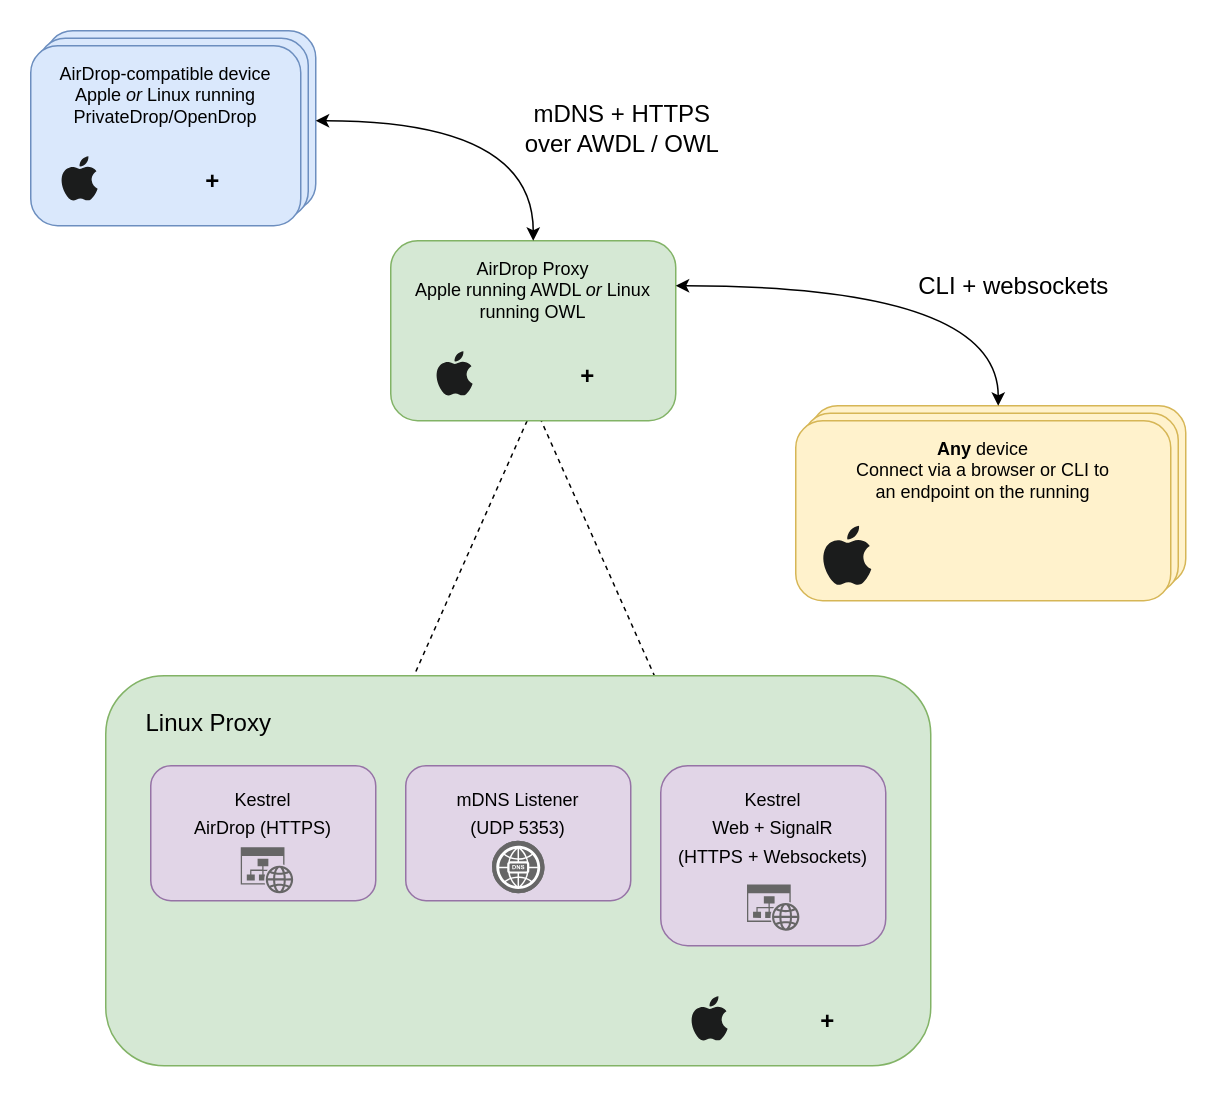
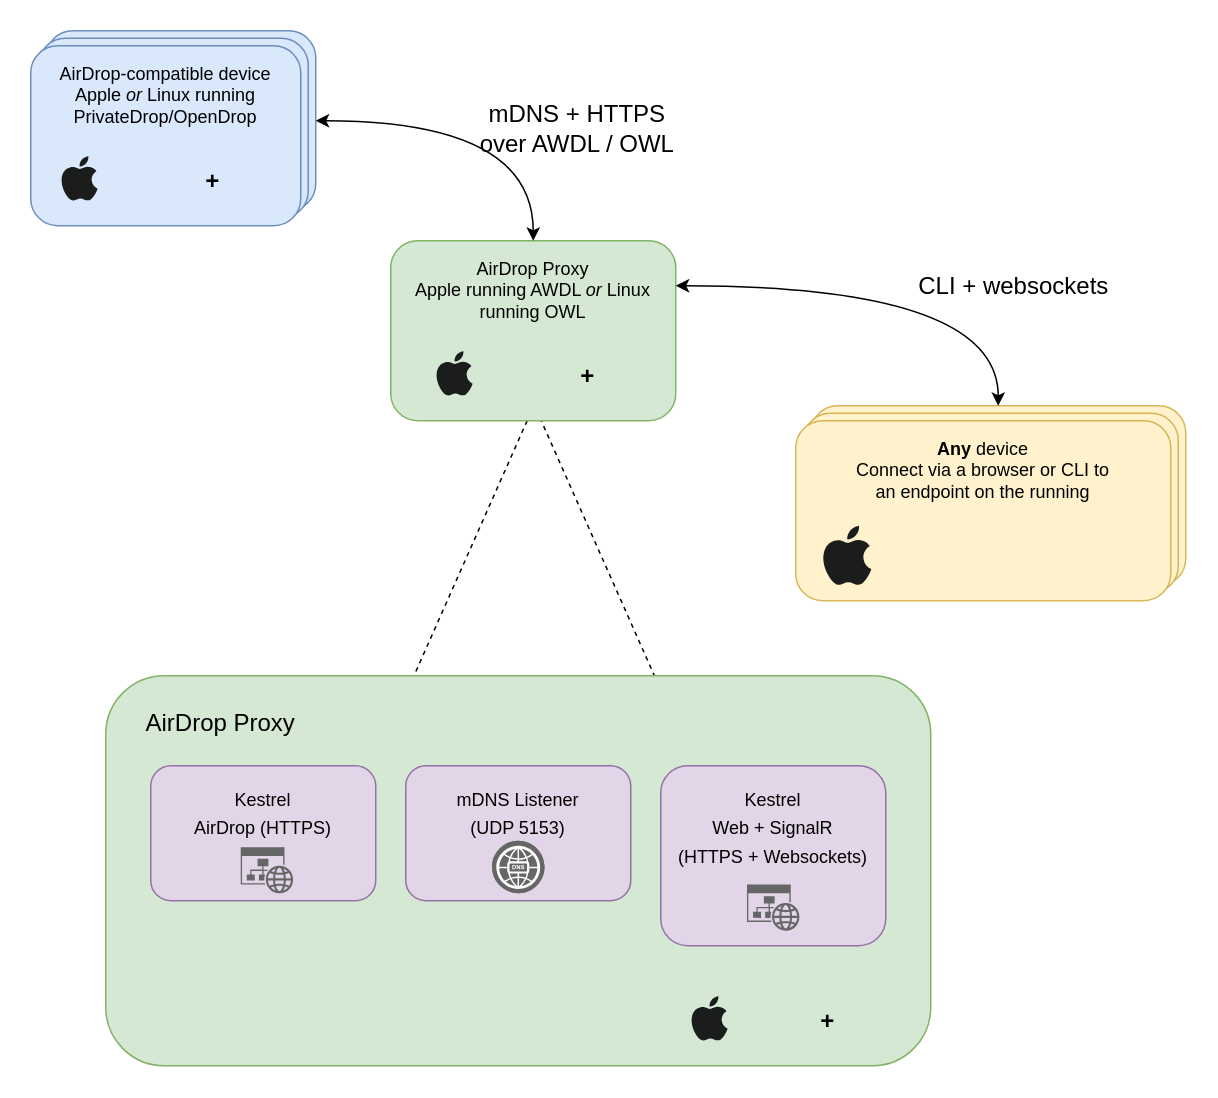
node "mDNS + HTTPS over AWDL / OWL": moved (622, 128) -> (577, 128)
node "Linux Proxy": label "Linux Proxy" -> "AirDrop Proxy"
node "mDNS Listener (UDP 5353)": label "mDNS Listener (UDP 5353)" -> "mDNS Listener (UDP 5153)"
